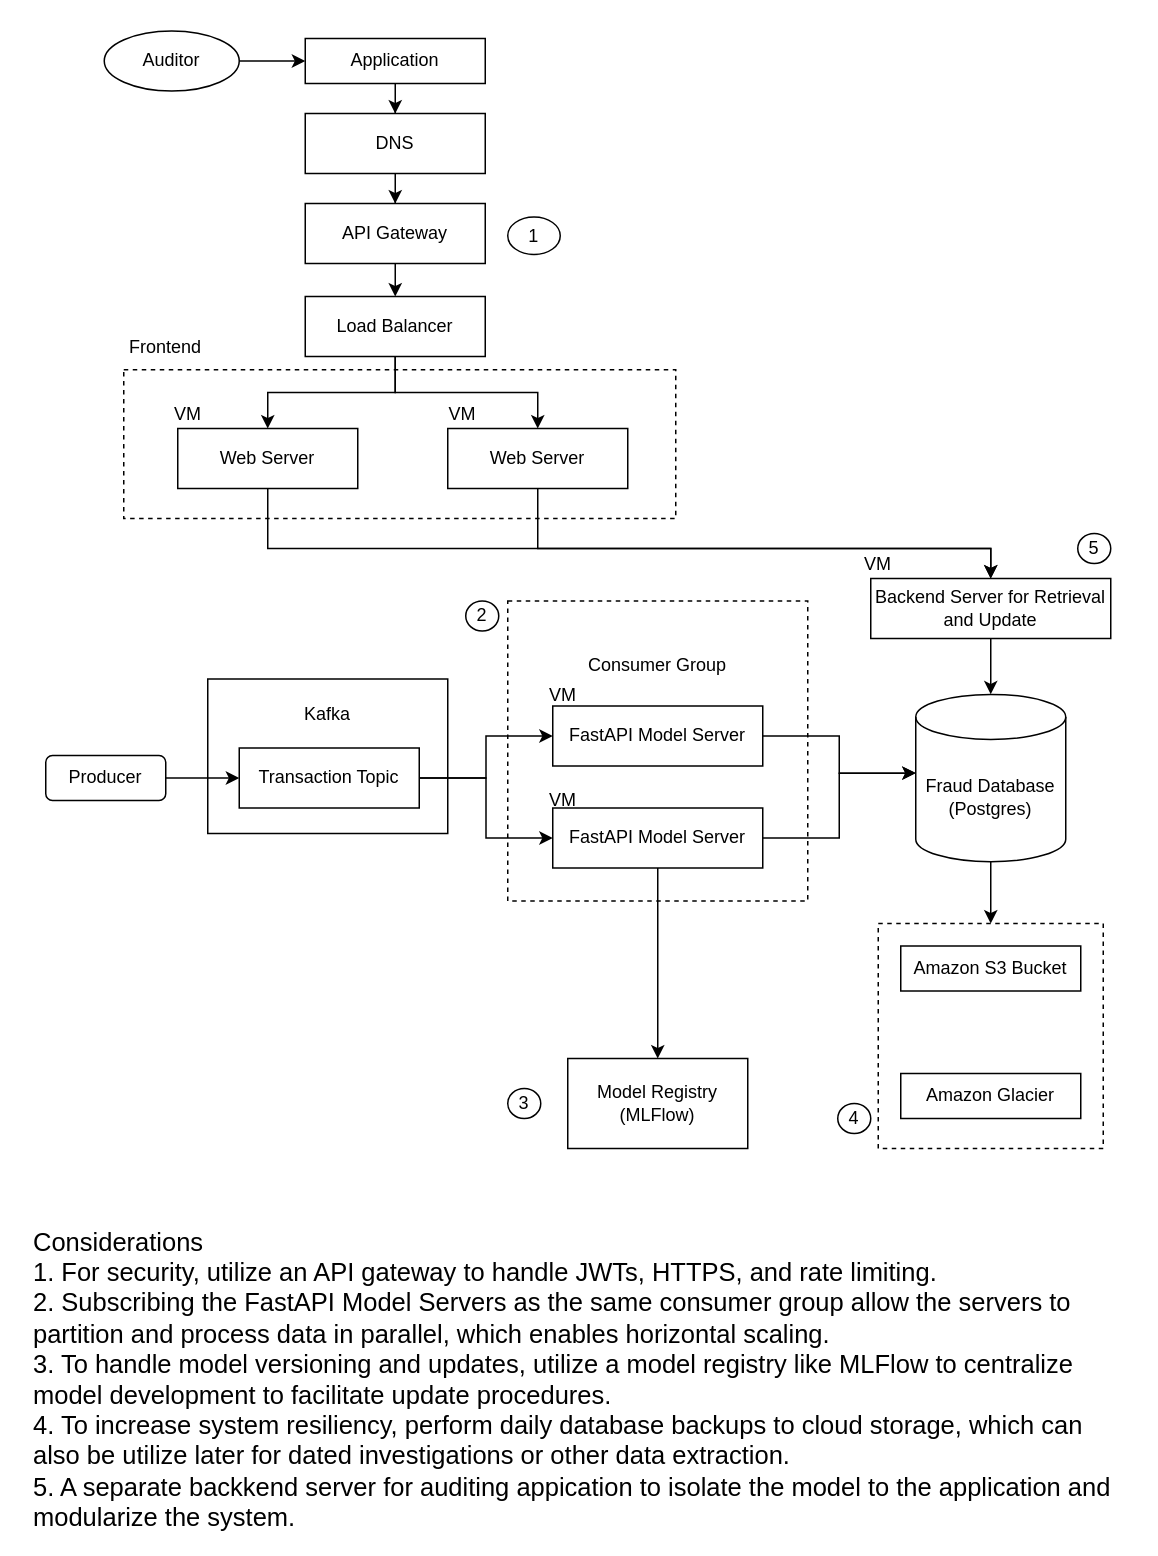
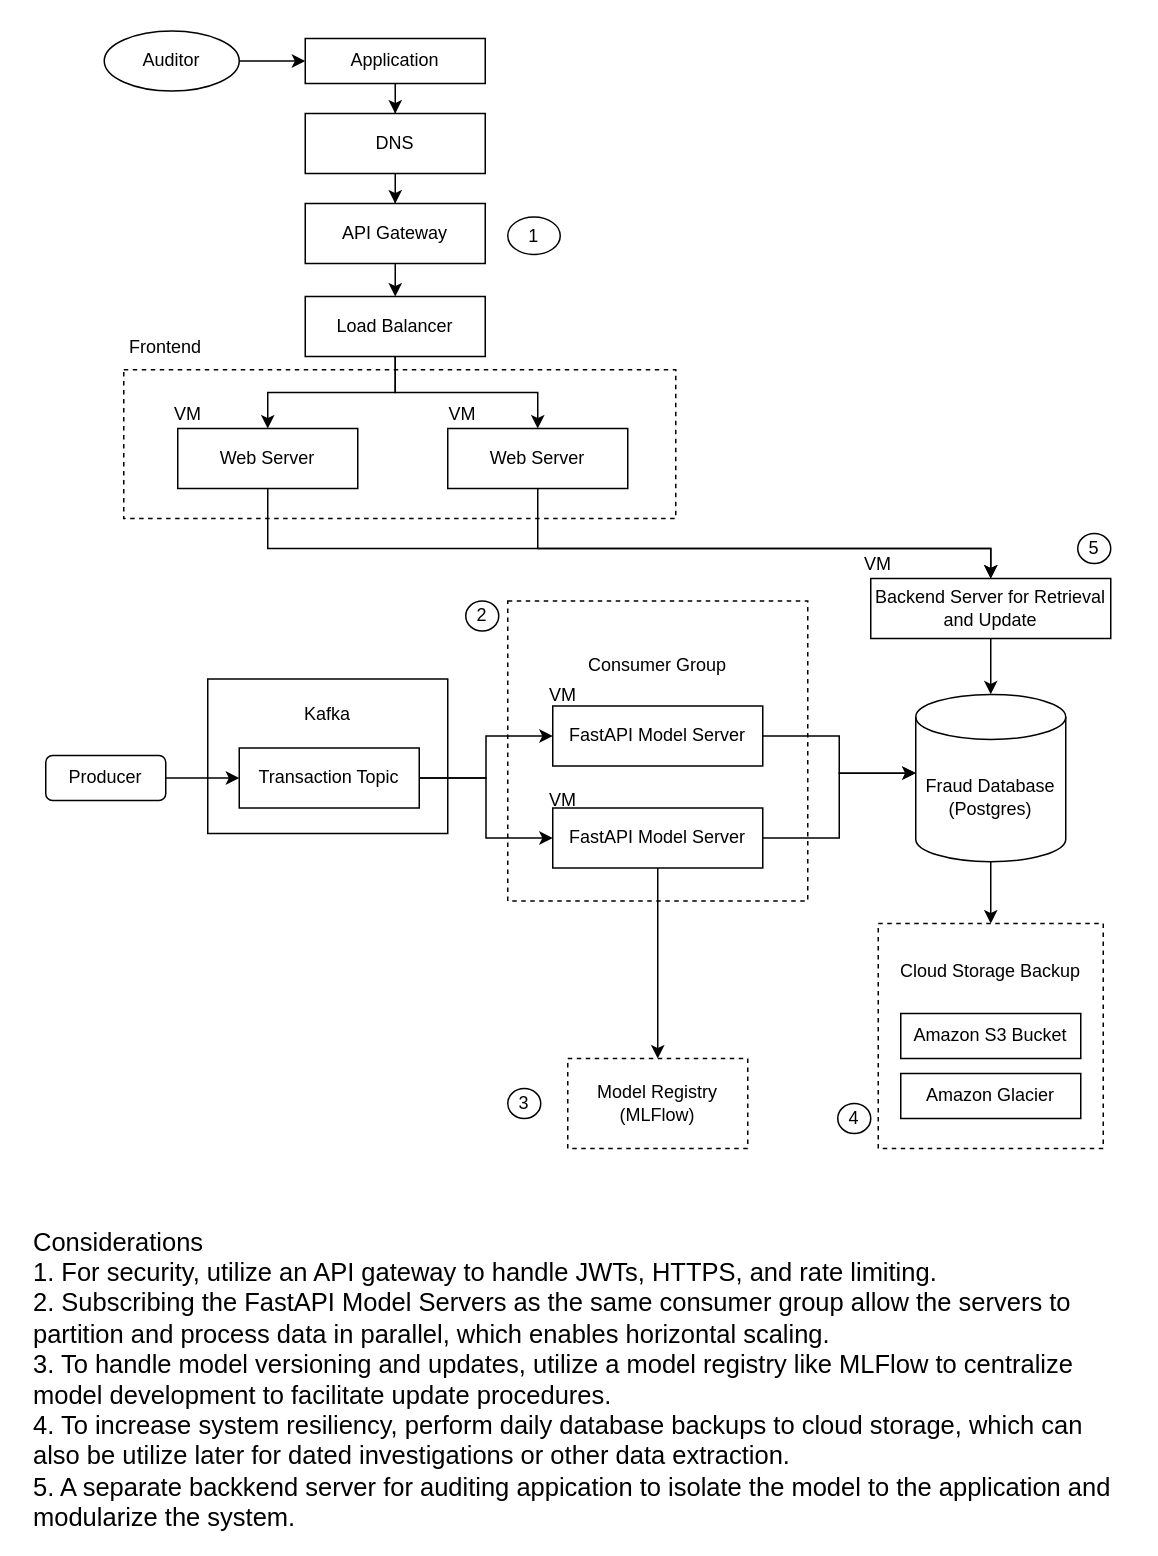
node "Amazon S3 Bucket": moved (991, 968) -> (991, 1036)
node "Model Registry (MLFlow)": style solid -> dashed
